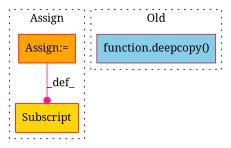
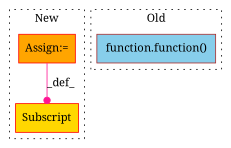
cluster "Assign": label "Assign" -> "New"
node "function.deepcopy()": label "function.deepcopy()" -> "function.function()"
